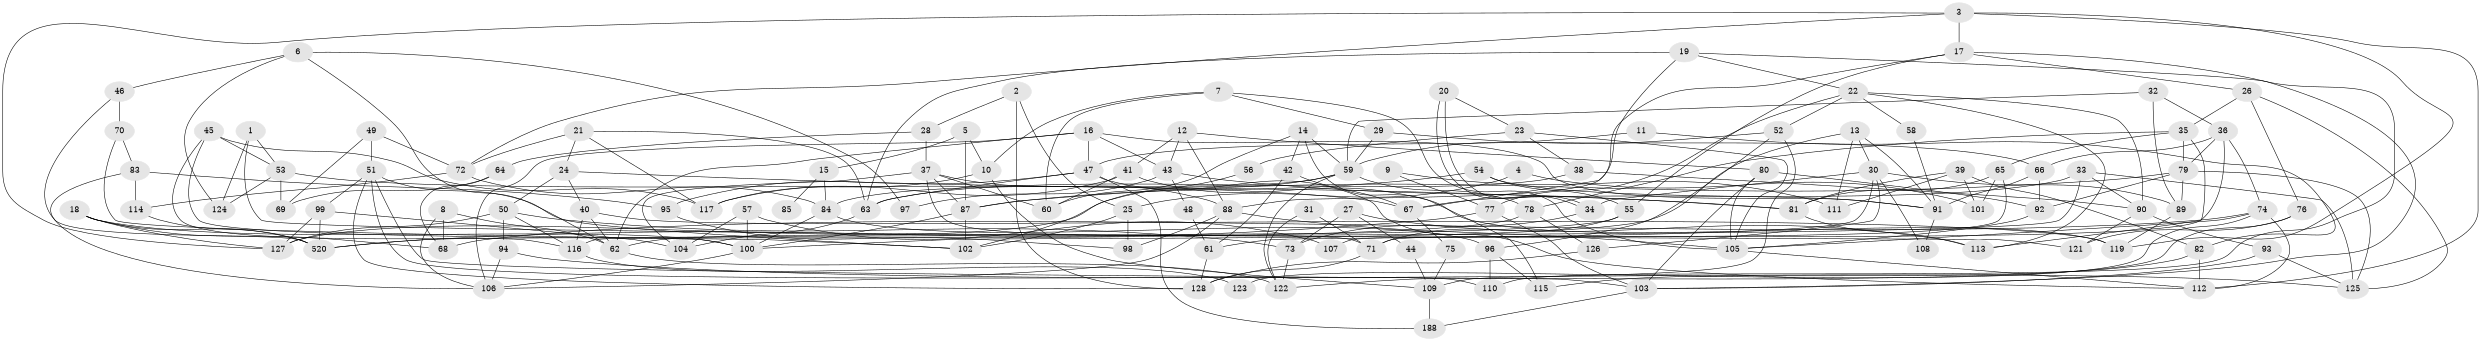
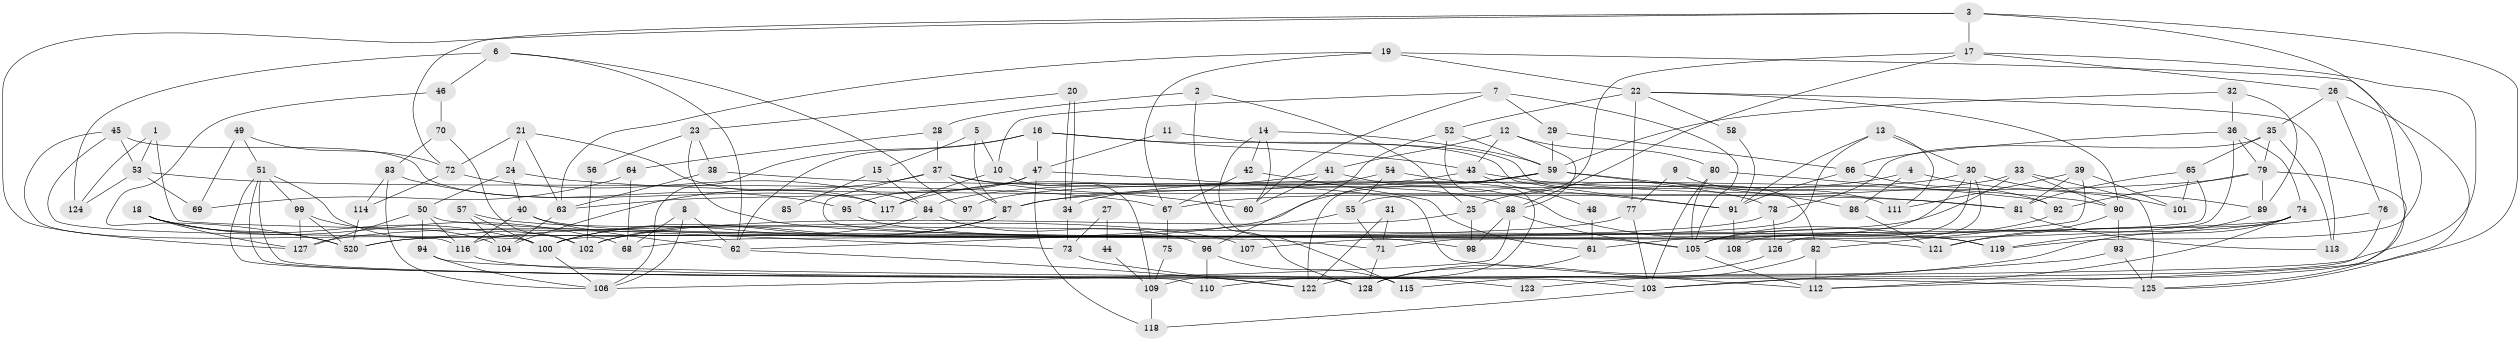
node "86": added
edge "27" -- "113": removed
node "188": label "188" -> "118"
